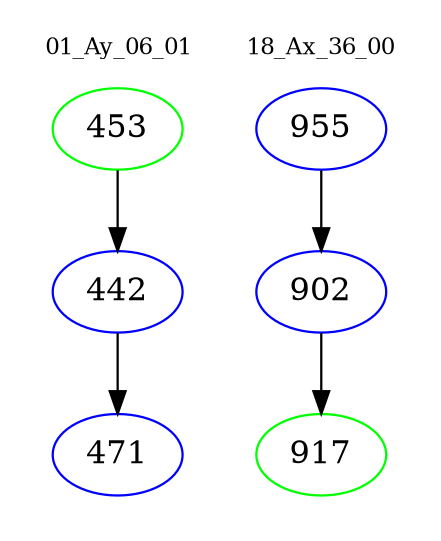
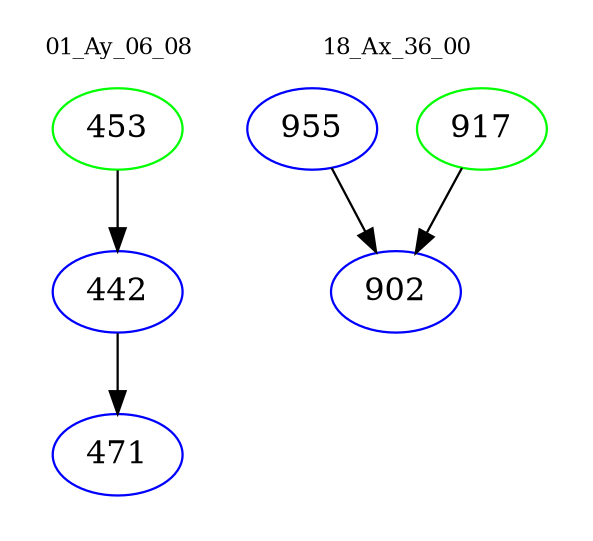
cluster "01_Ay_06_01": label "01_Ay_06_01" -> "01_Ay_06_08"
edge "902" -> "917": reversed
